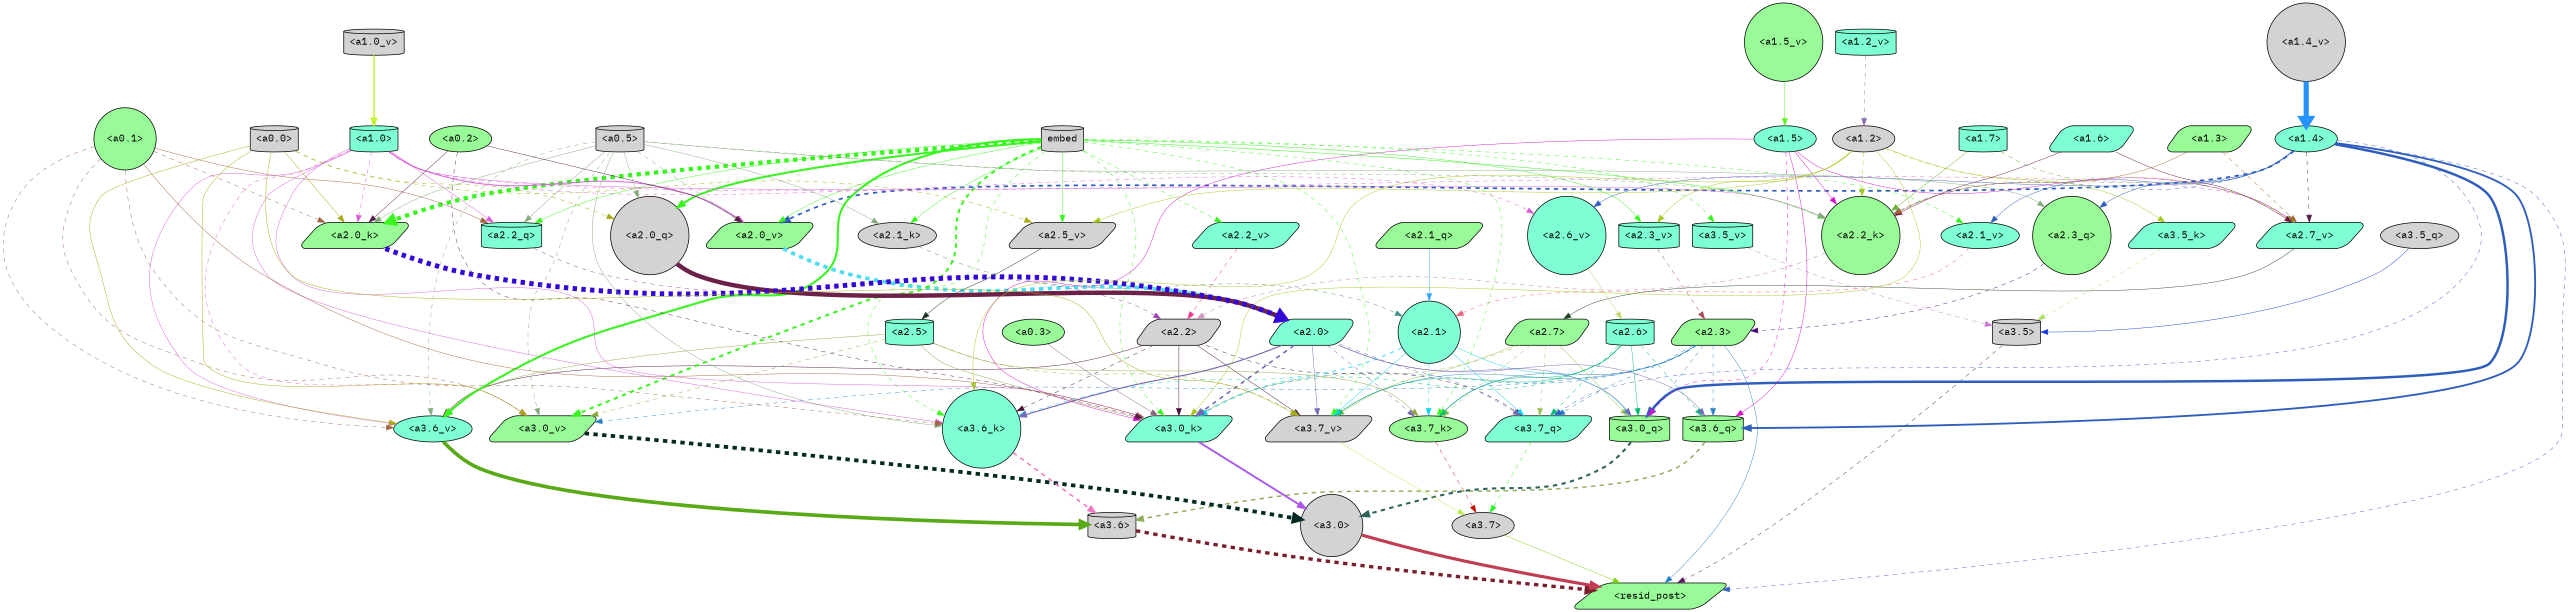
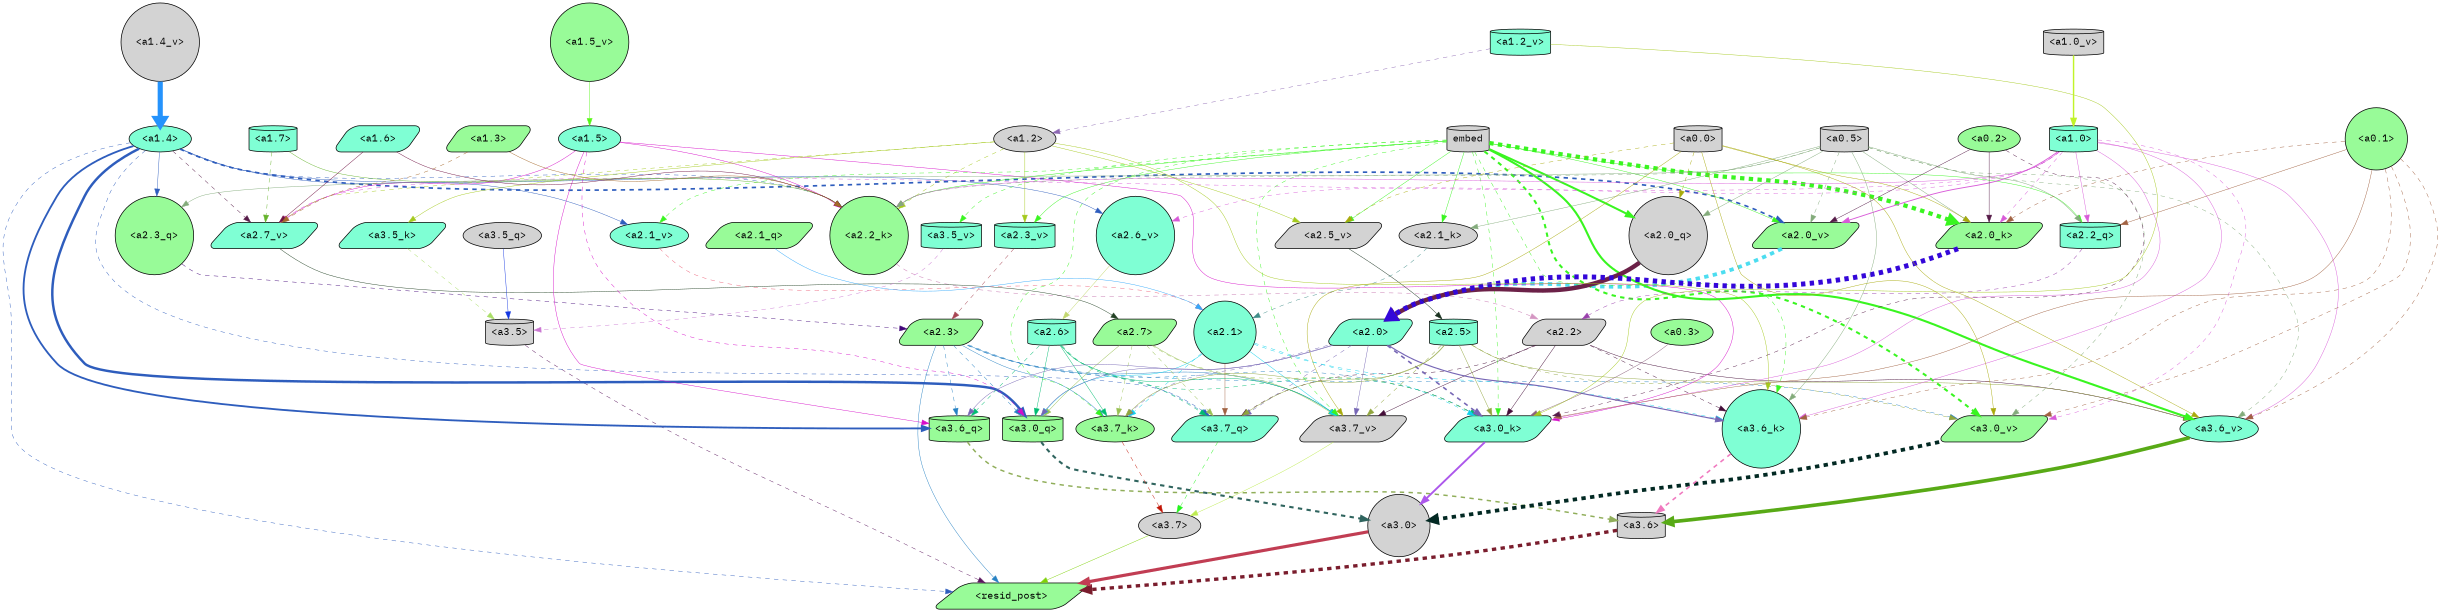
node "<a2.2_v>": removed
edge "<a1.2>" -> "<a3.0_k>": now "<a1.2_v>" -> "<a3.0_k>"
edge "<a2.5>" -> "<a3.7_q>": added
edge "<a2.1>" -> "<a3.7_q>": color #0ed2ec -> #a16242
